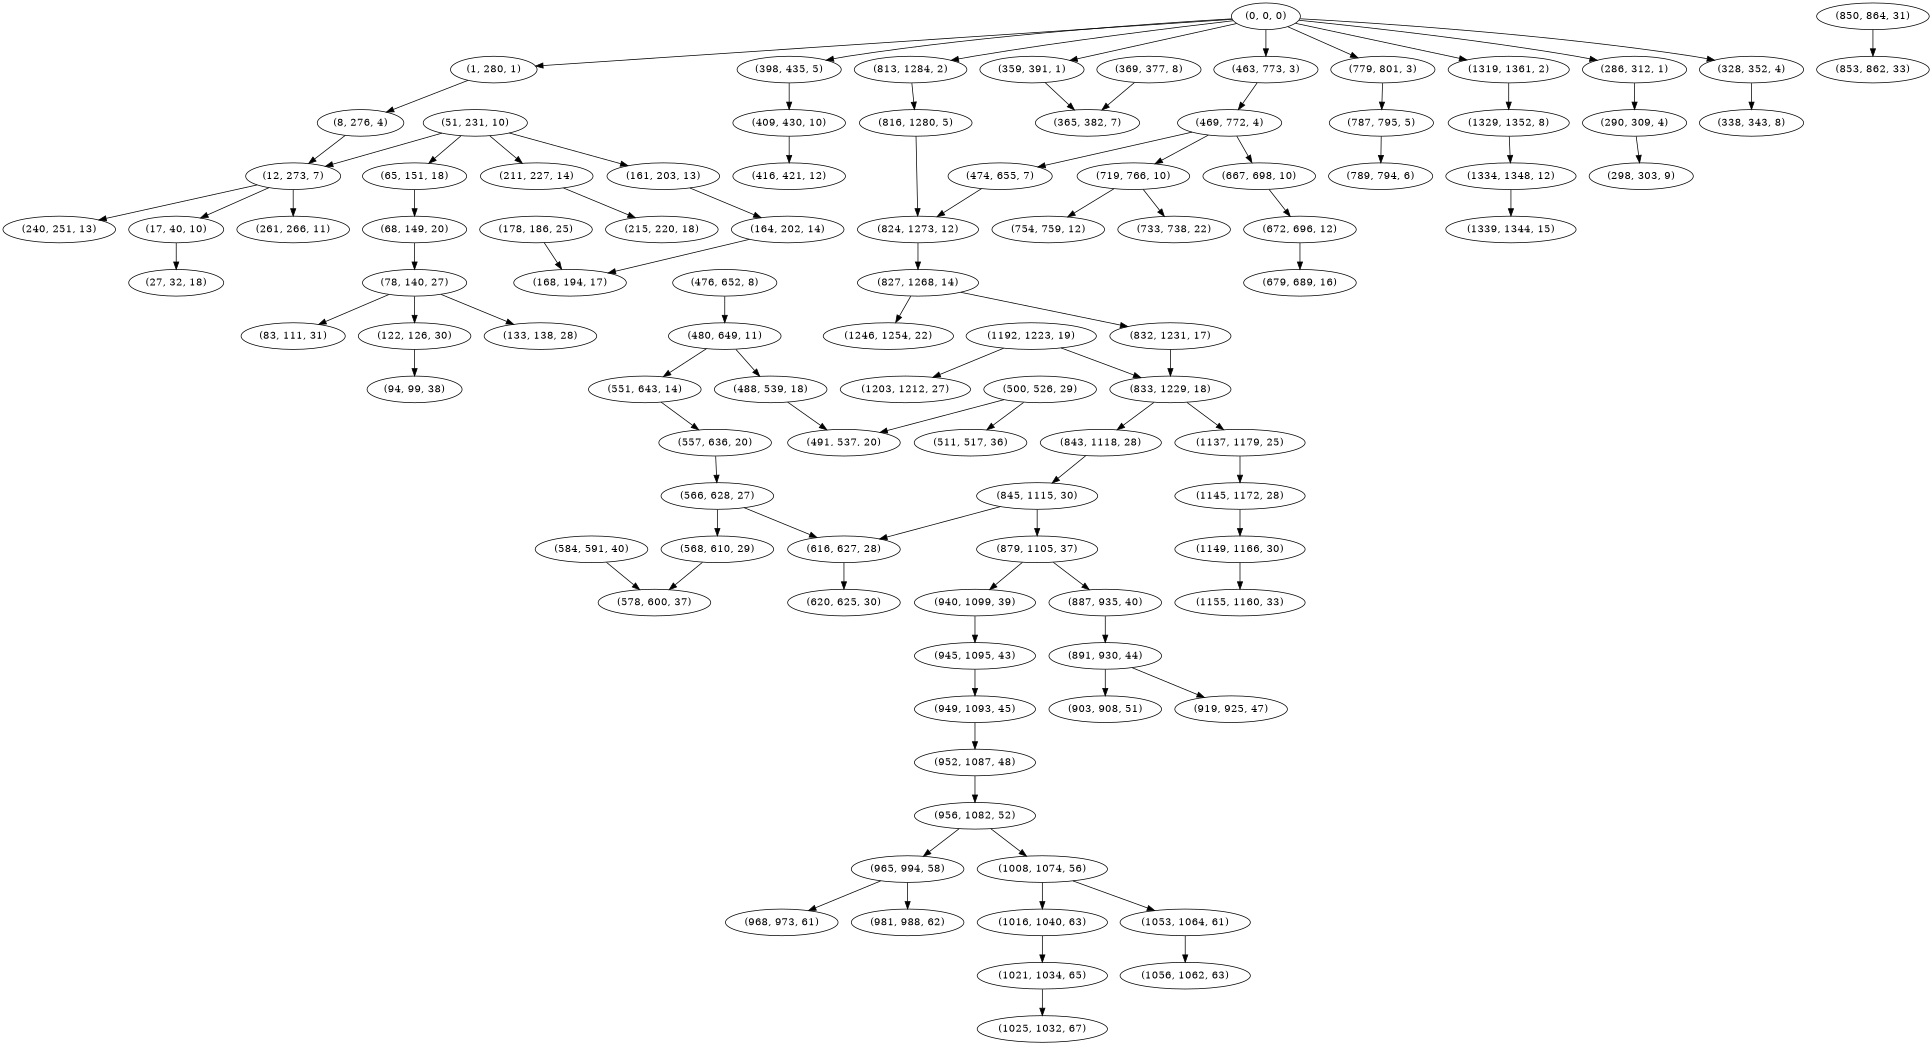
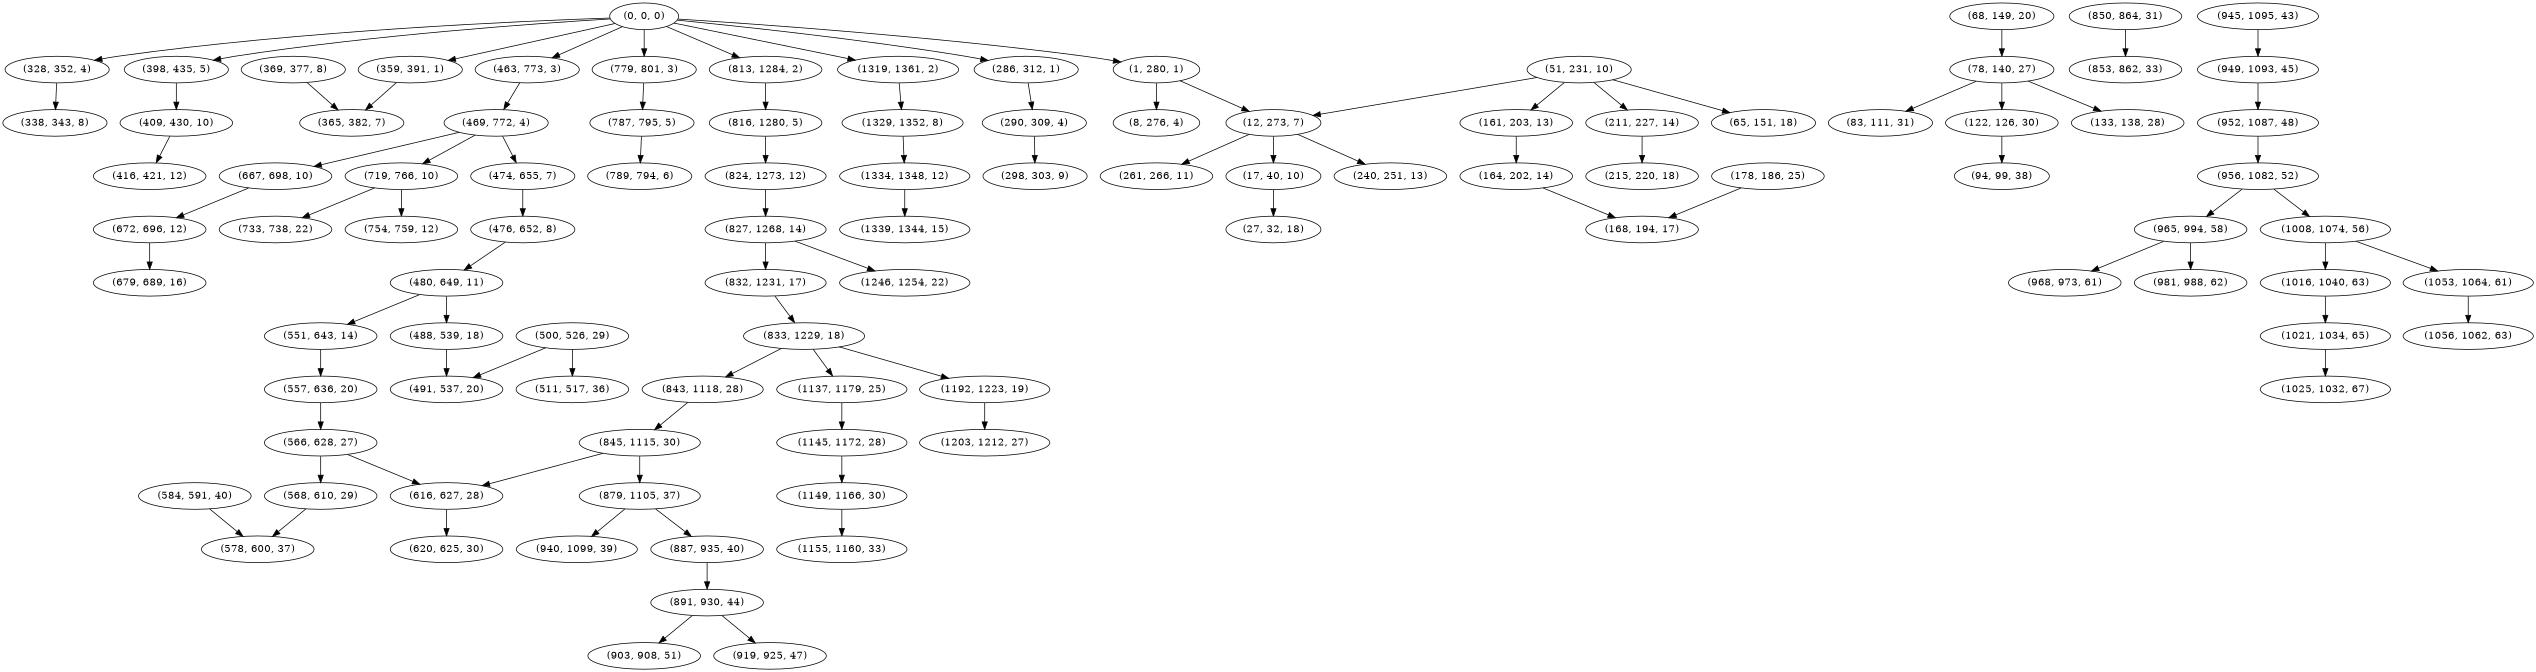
edge "(8, 276, 4)" -> "(12, 273, 7)": now "(1, 280, 1)" -> "(12, 273, 7)"
edge "(65, 151, 18)" -> "(68, 149, 20)": removed
edge "(474, 655, 7)" -> "(824, 1273, 12)": now "(474, 655, 7)" -> "(476, 652, 8)"
edge "(1192, 1223, 19)" -> "(833, 1229, 18)": reversed
edge "(940, 1099, 39)" -> "(945, 1095, 43)": removed
